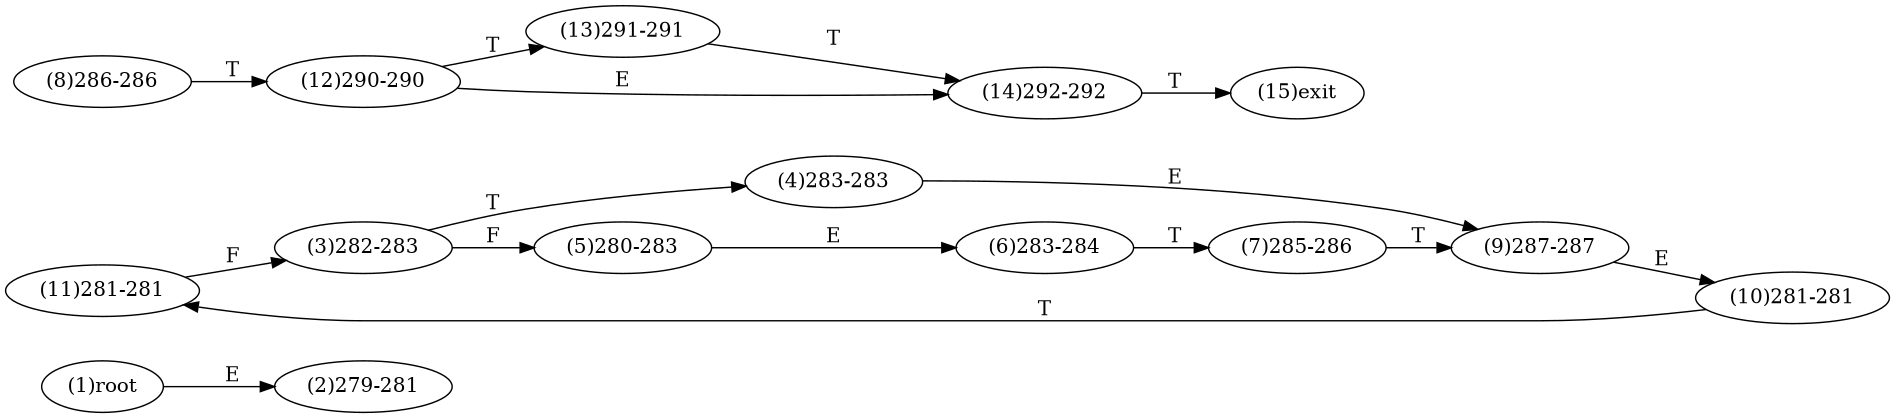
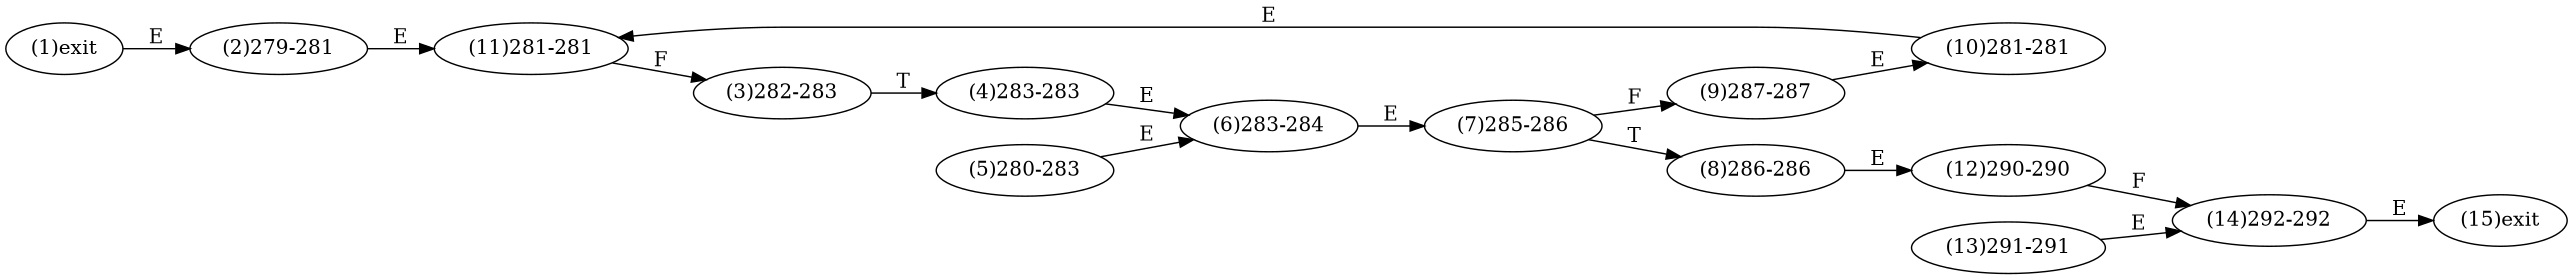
edge "(13)291-291" -> "(14)292-292": label "T" -> "E"
edge "(2)279-281" -> "(11)281-281": added, label "E"
edge "(12)290-290" -> "(13)291-291": removed, label "T"
edge "(8)286-286" -> "(12)290-290": label "T" -> "E"
edge "(12)290-290" -> "(14)292-292": label "E" -> "F"
edge "(14)292-292" -> "(15)exit": label "T" -> "E"
edge "(7)285-286" -> "(8)286-286": added, label "T"
edge "(4)283-283" -> "(9)287-287": now "(4)283-283" -> "(6)283-284"
edge "(6)283-284" -> "(7)285-286": label "T" -> "E"
edge "(7)285-286" -> "(9)287-287": label "T" -> "F"
edge "(3)282-283" -> "(5)280-283": removed, label "F"
edge "(10)281-281" -> "(11)281-281": label "T" -> "E"
node "(1)root": label "(1)root" -> "(1)exit"
